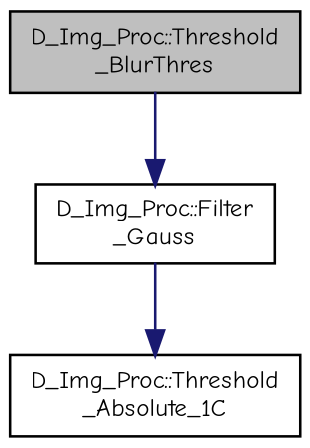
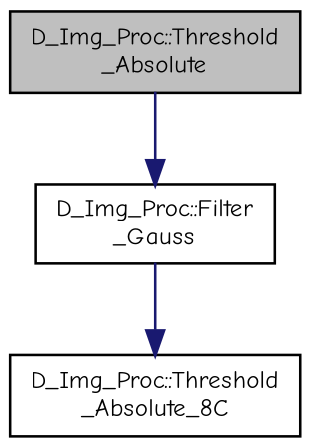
node "D_Img_Proc::Threshold _BlurThres": label "D_Img_Proc::Threshold _BlurThres" -> "D_Img_Proc::Threshold _Absolute"
node "D_Img_Proc::Threshold _Absolute_1C": label "D_Img_Proc::Threshold _Absolute_1C" -> "D_Img_Proc::Threshold _Absolute_8C"
